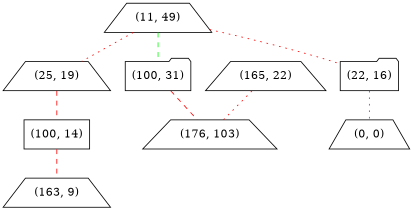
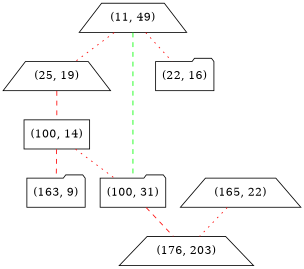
node "(176, 103)": label "(176, 103)" -> "(176, 203)"
node "(0, 0)": removed
edge "(100, 14)" -- "(100, 31)": added
node "(163, 9)": shape trapezium -> folder
